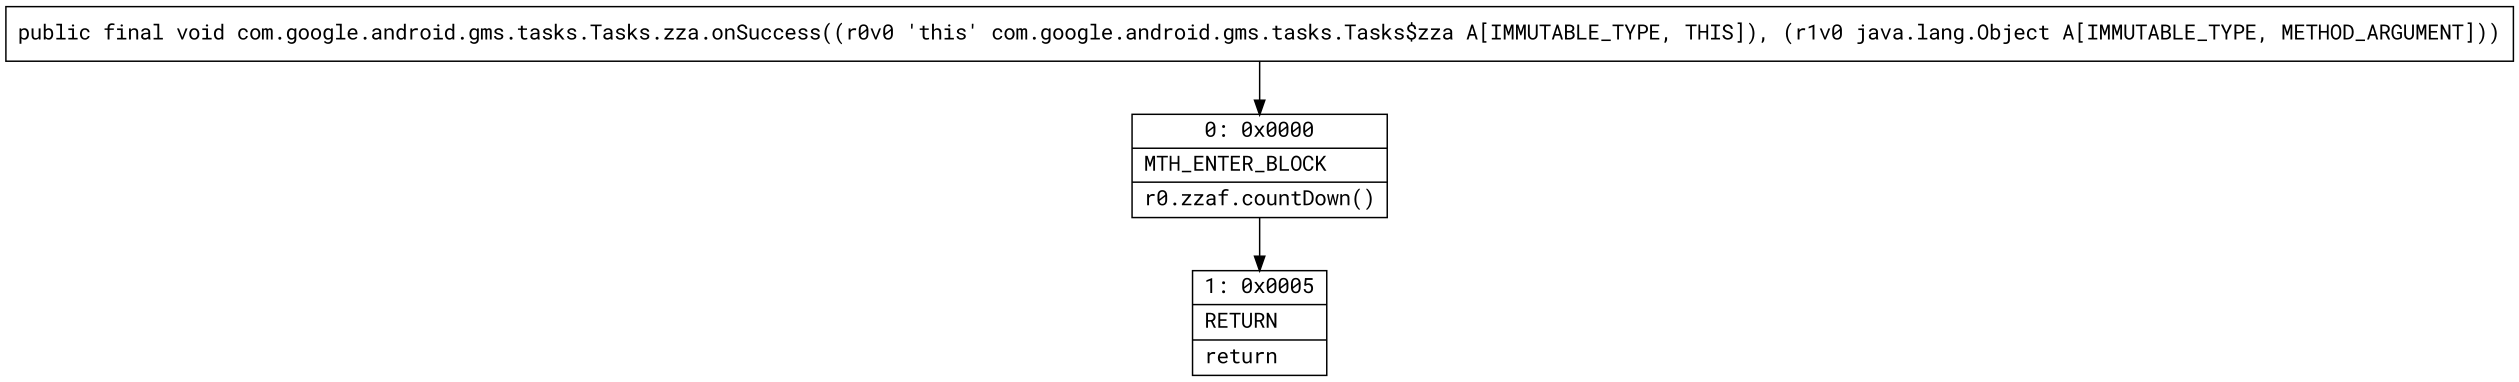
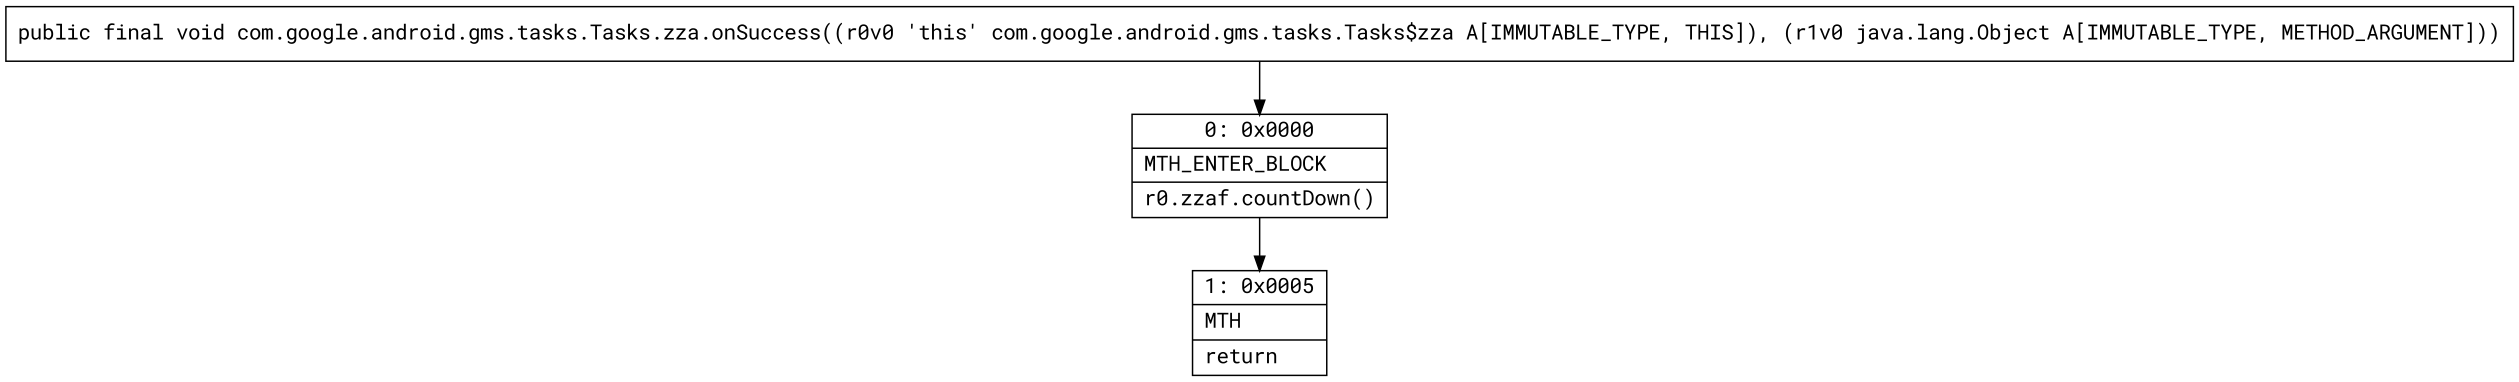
node "1: 0x0005": text "RETURN" -> "MTH"
